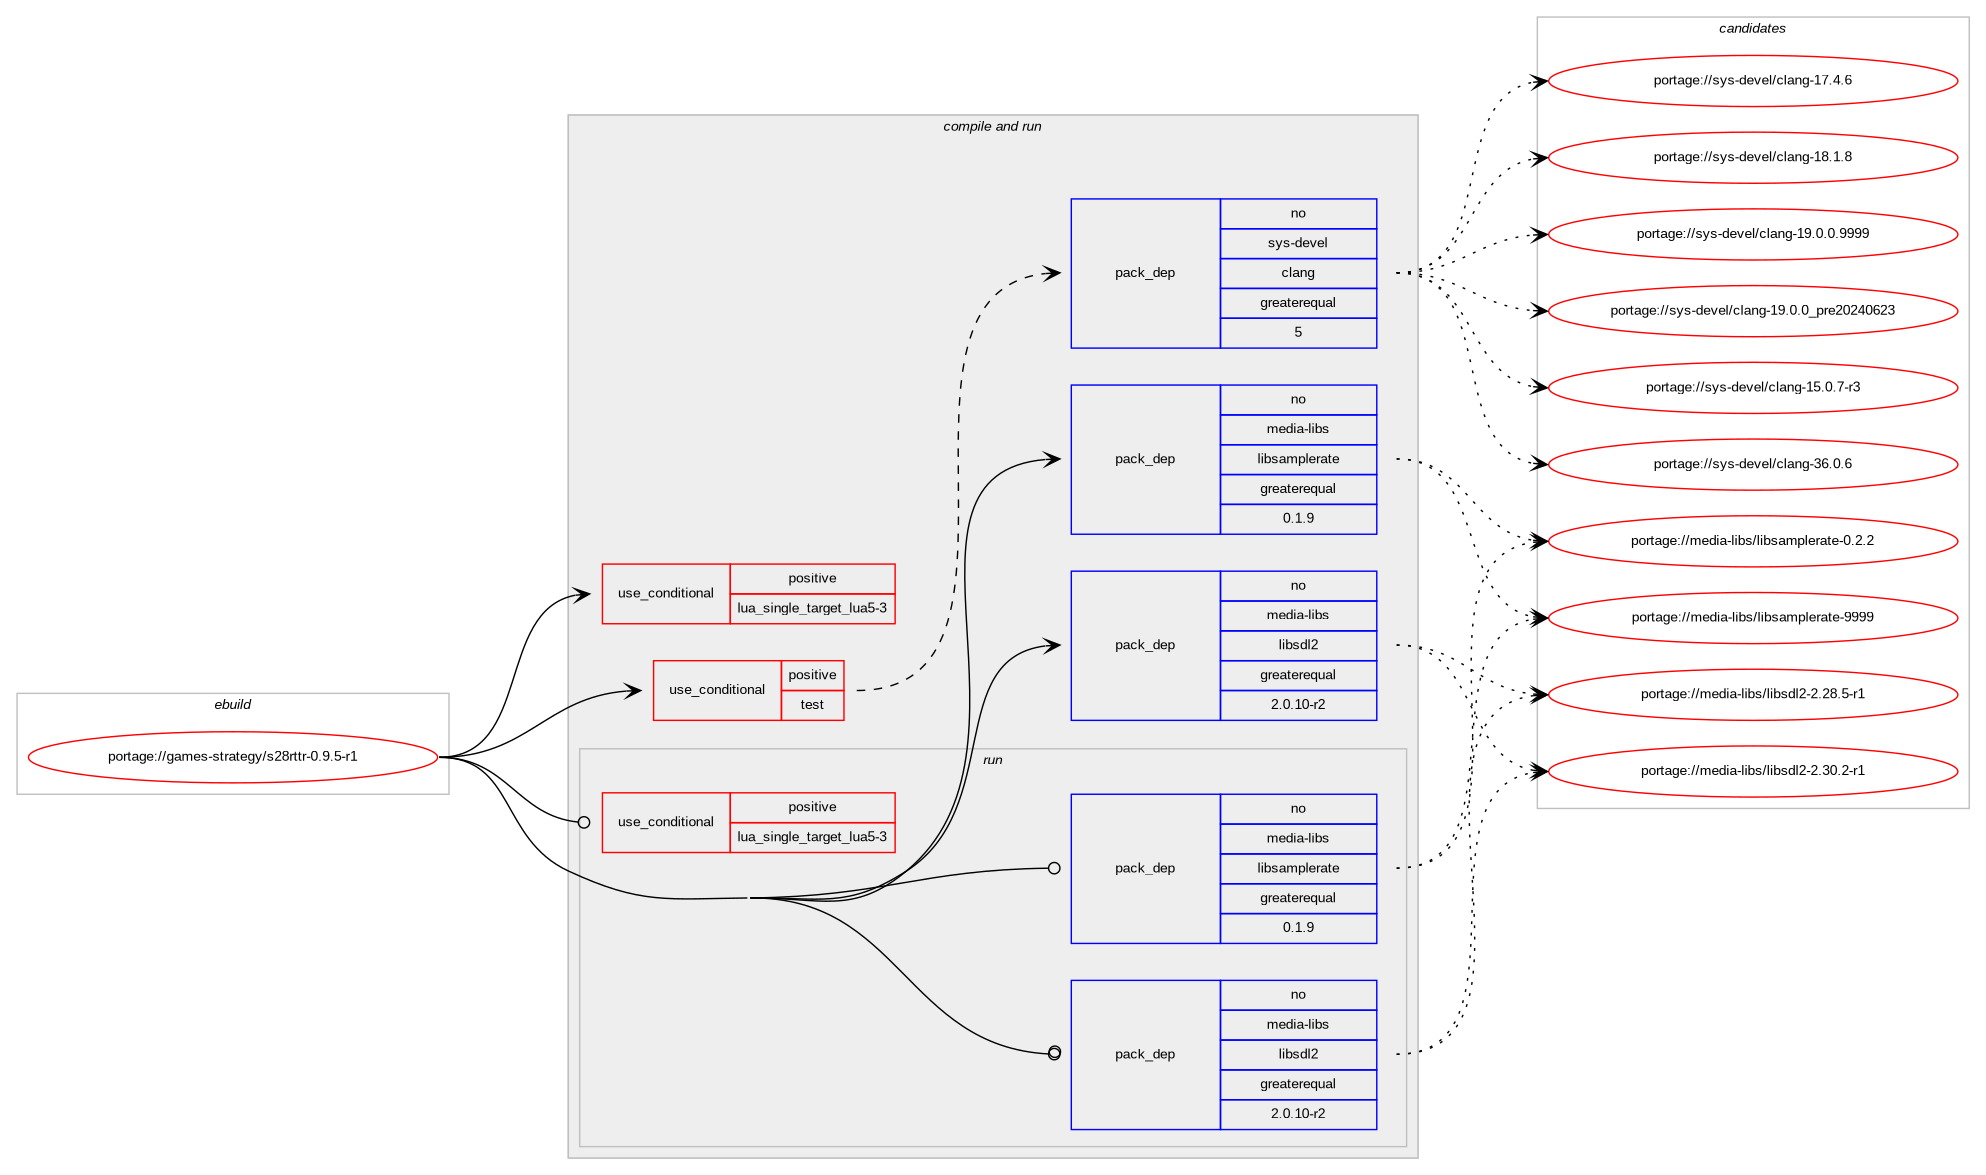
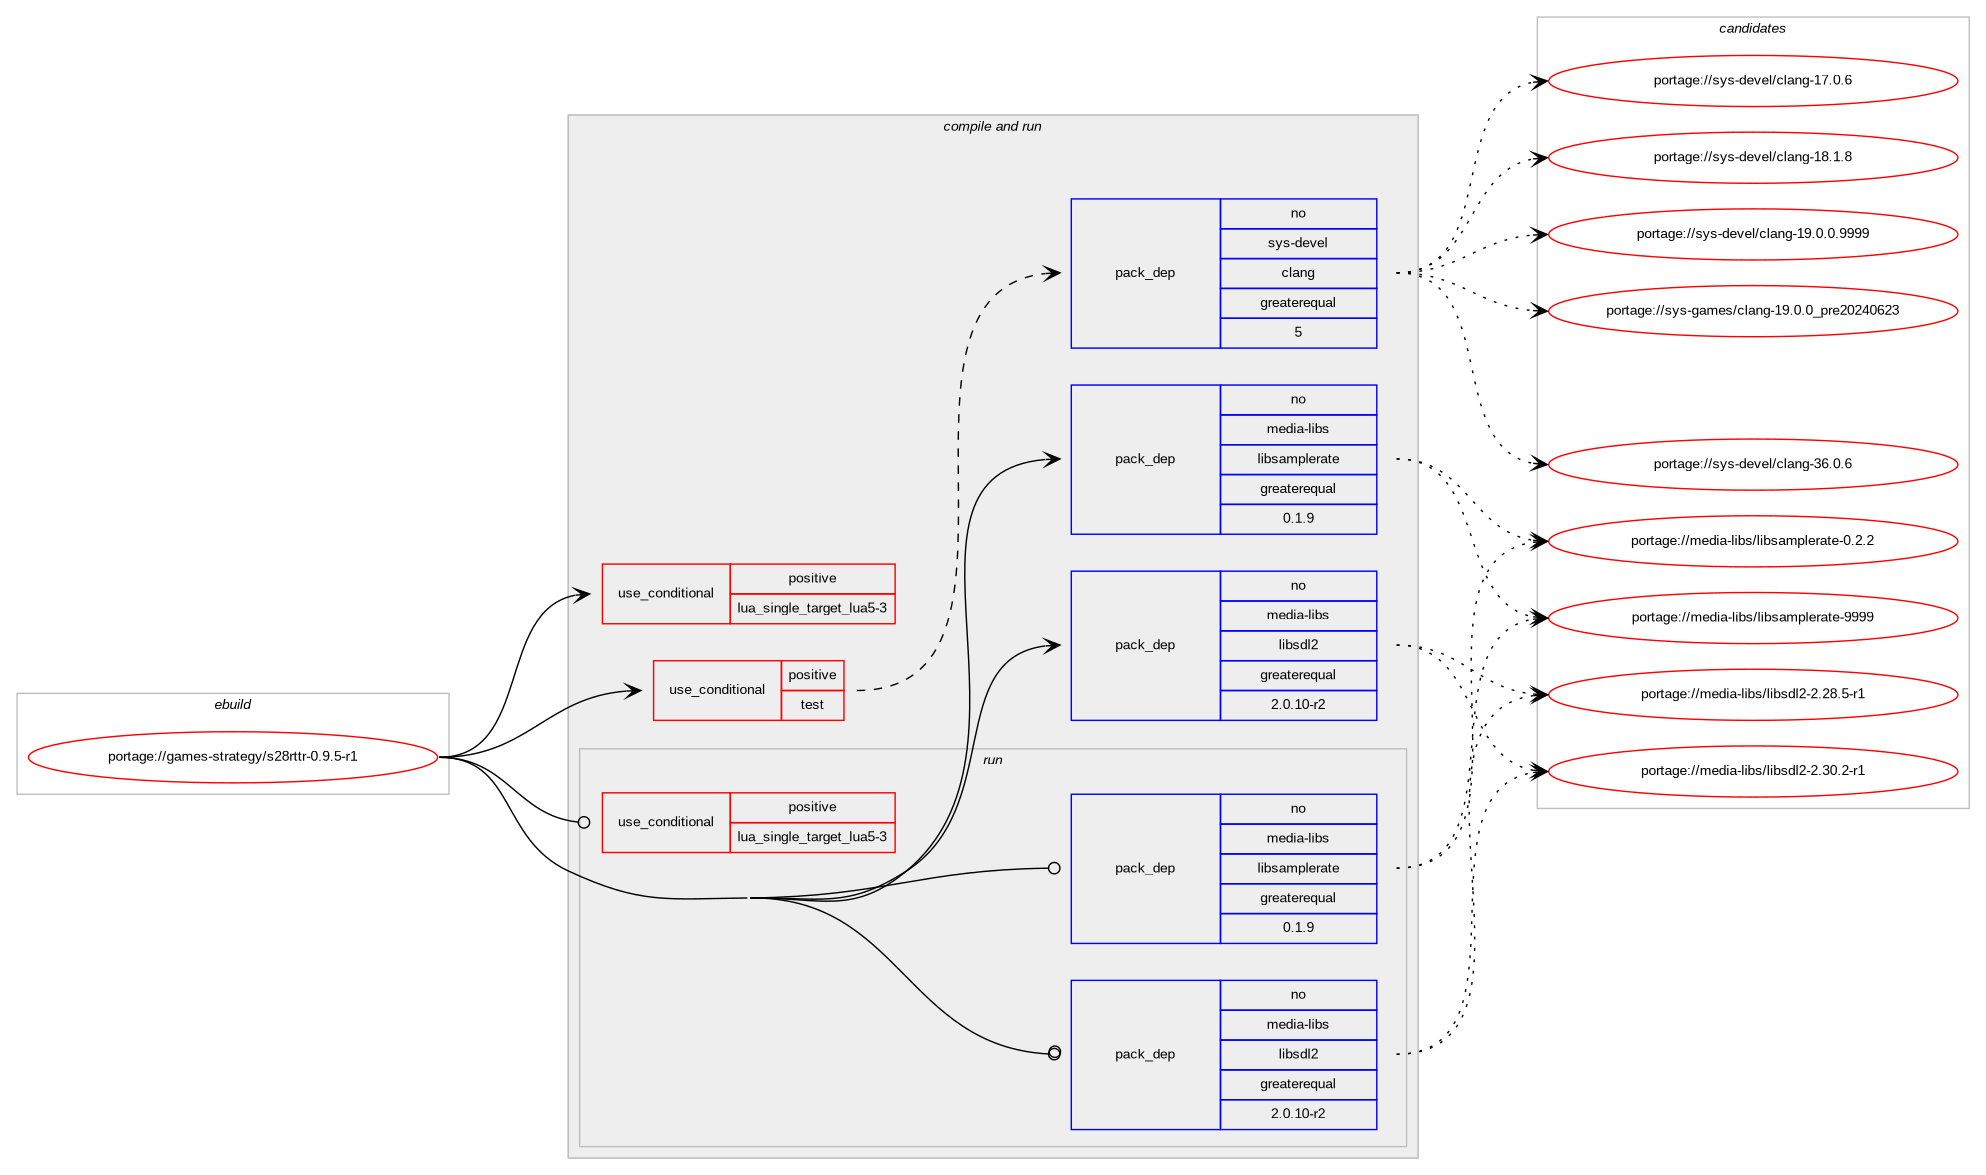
node "portage://sys-devel/clang-17.4.6": label "portage://sys-devel/clang-17.4.6" -> "portage://sys-devel/clang-17.0.6"
node "portage://sys-devel/clang-19.0.0_pre20240623": label "portage://sys-devel/clang-19.0.0_pre20240623" -> "portage://sys-games/clang-19.0.0_pre20240623"
node "portage://sys-devel/clang-15.0.7-r3": removed
